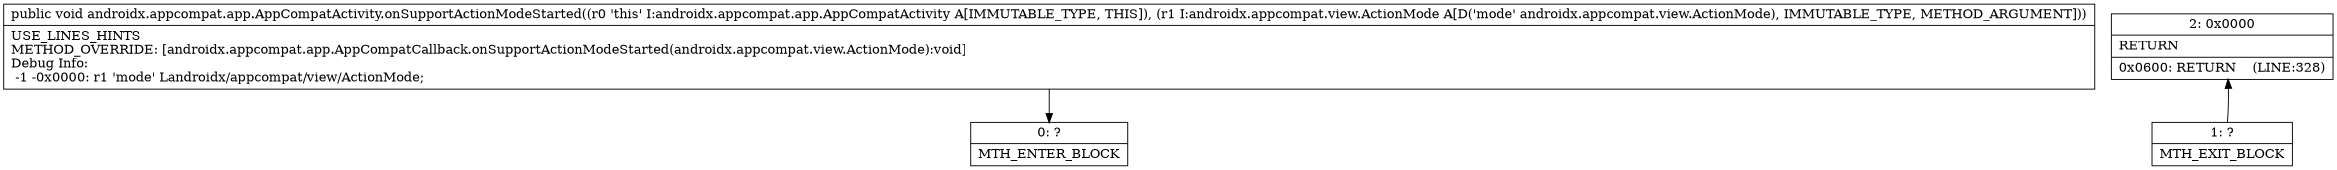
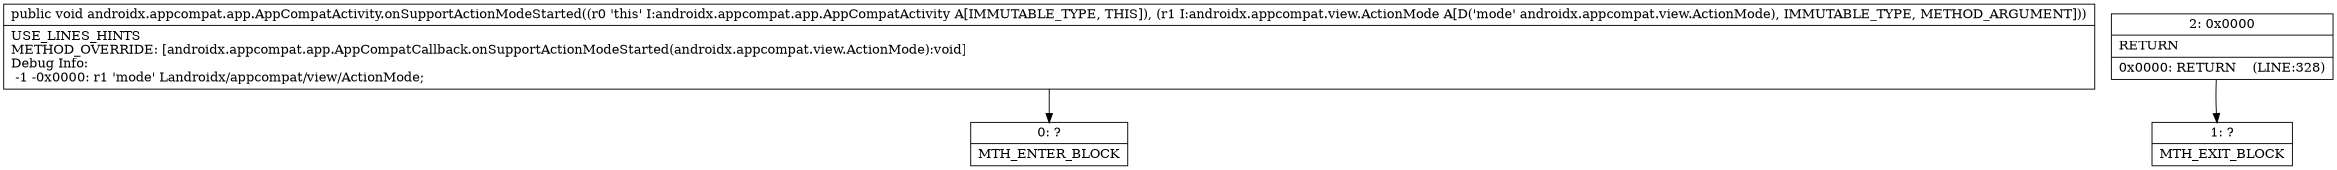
node "2: 0x0000": text "0x0600: RETURN    (LINE:328)" -> "0x0000: RETURN    (LINE:328)"
edge "1: ?" -> "2: 0x0000": reversed
